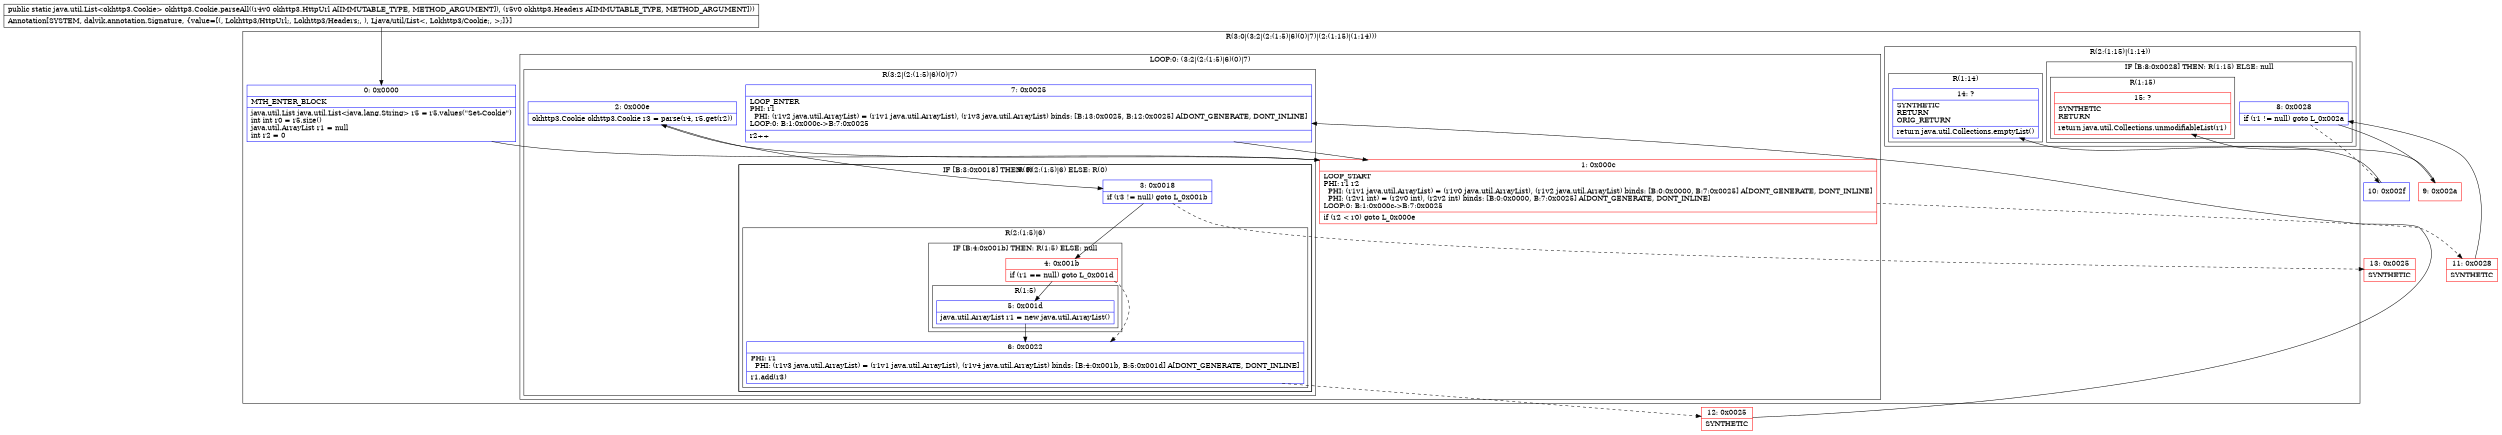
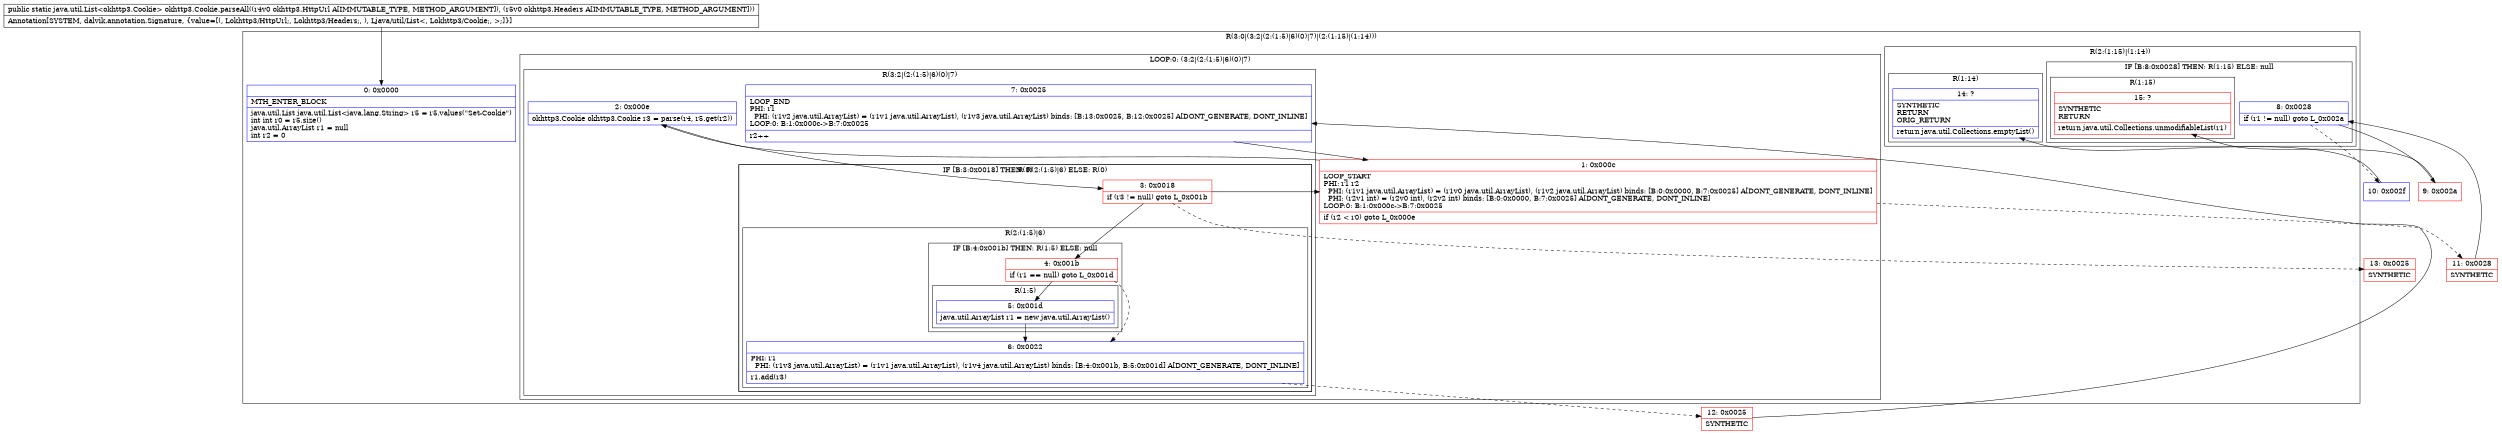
node "7: 0x0025": text "LOOP_ENTER" -> "LOOP_END"
edge "0: 0x0000" -> "1: 0x000c": now "3: 0x0018" -> "1: 0x000c"
node "3: 0x0018": color blue -> red
